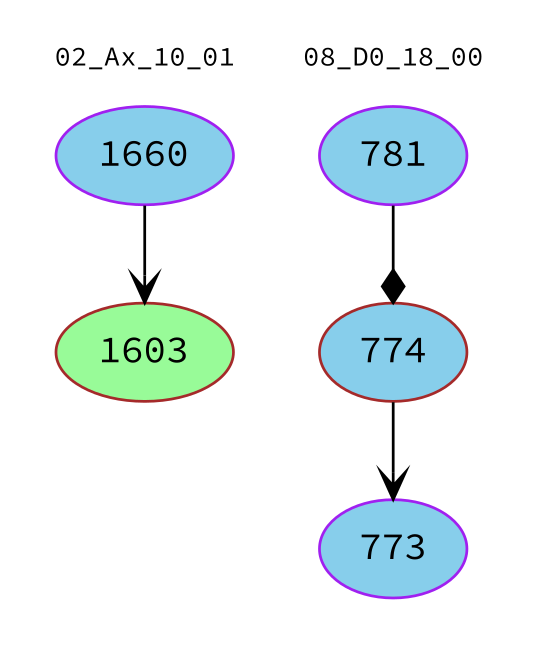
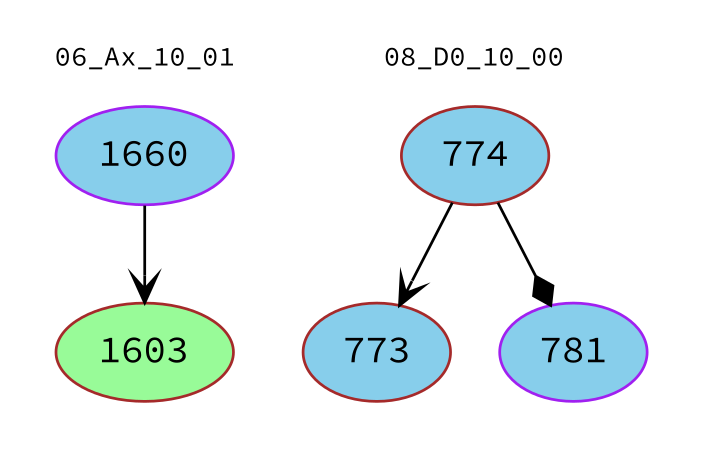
cluster "02_Ax_10_01": label "02_Ax_10_01" -> "06_Ax_10_01"
cluster "08_D0_18_00": label "08_D0_18_00" -> "08_D0_10_00"
edge "781" -> "774": reversed
node "773": color purple -> brown
